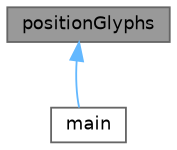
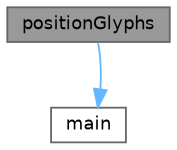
edge "main" -> "positionGlyphs": reversed
